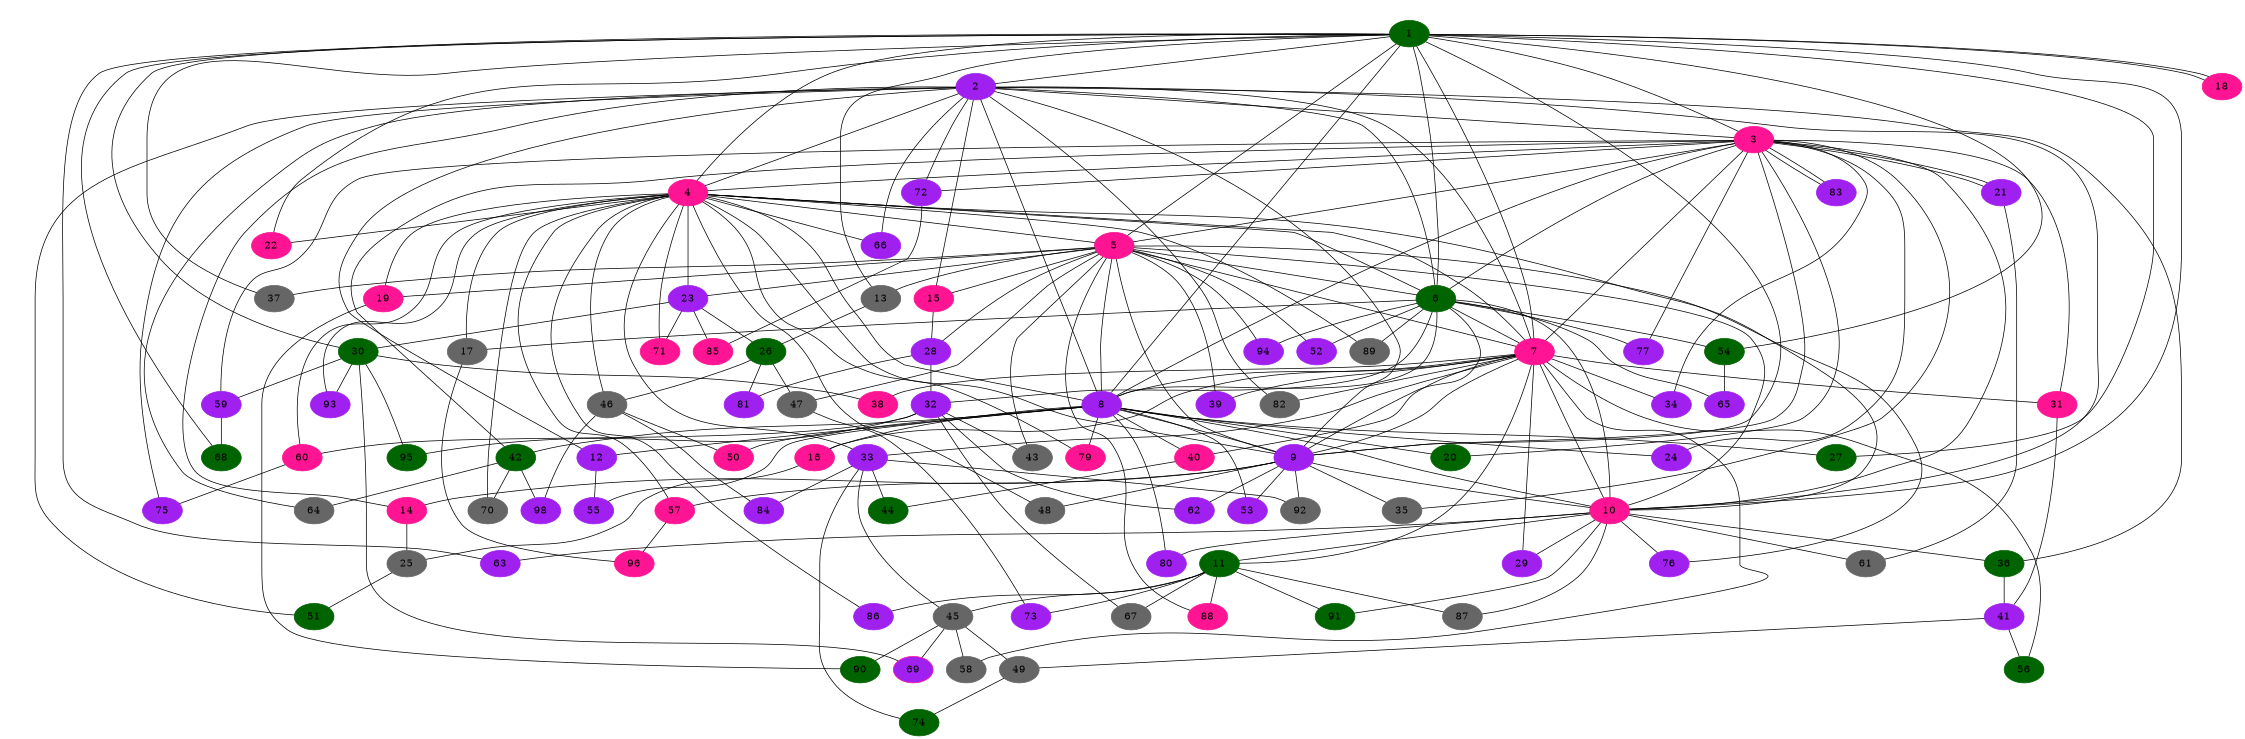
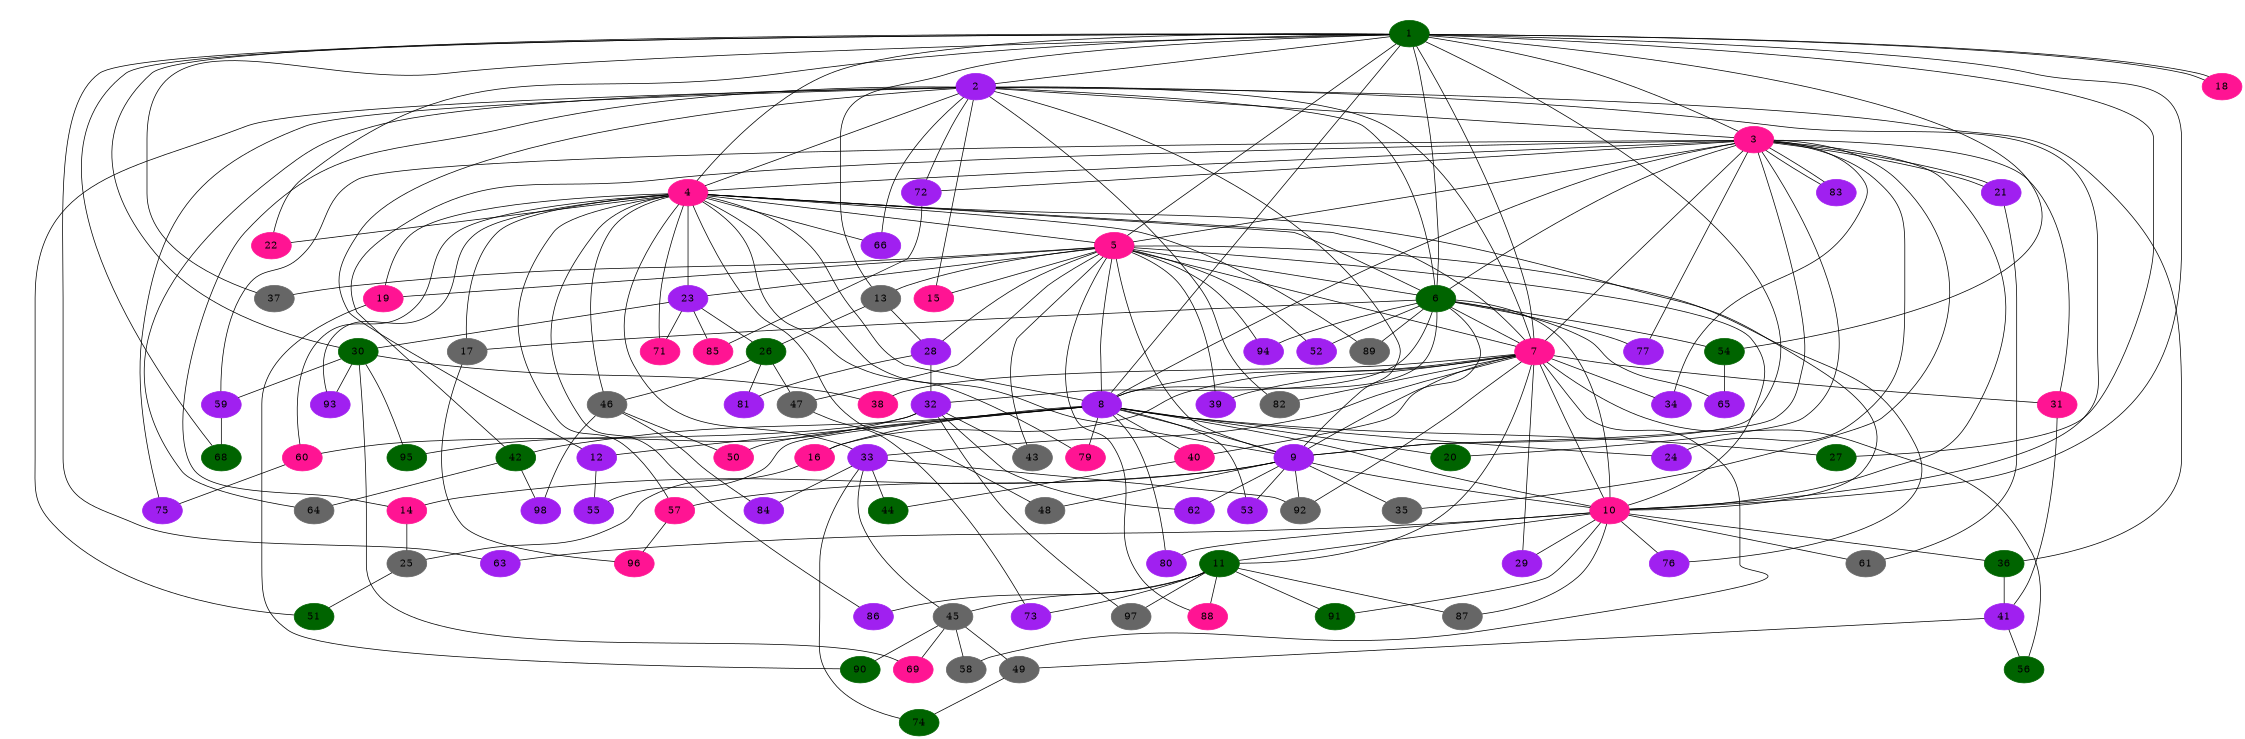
edge "2" -- "8": removed
edge "15" -- "28": now "13" -- "28"
edge "7" -- "9": now "7" -- "92"
node "70": removed
node "67": label "67" -> "97"
node "69": fillcolor purple -> deeppink
